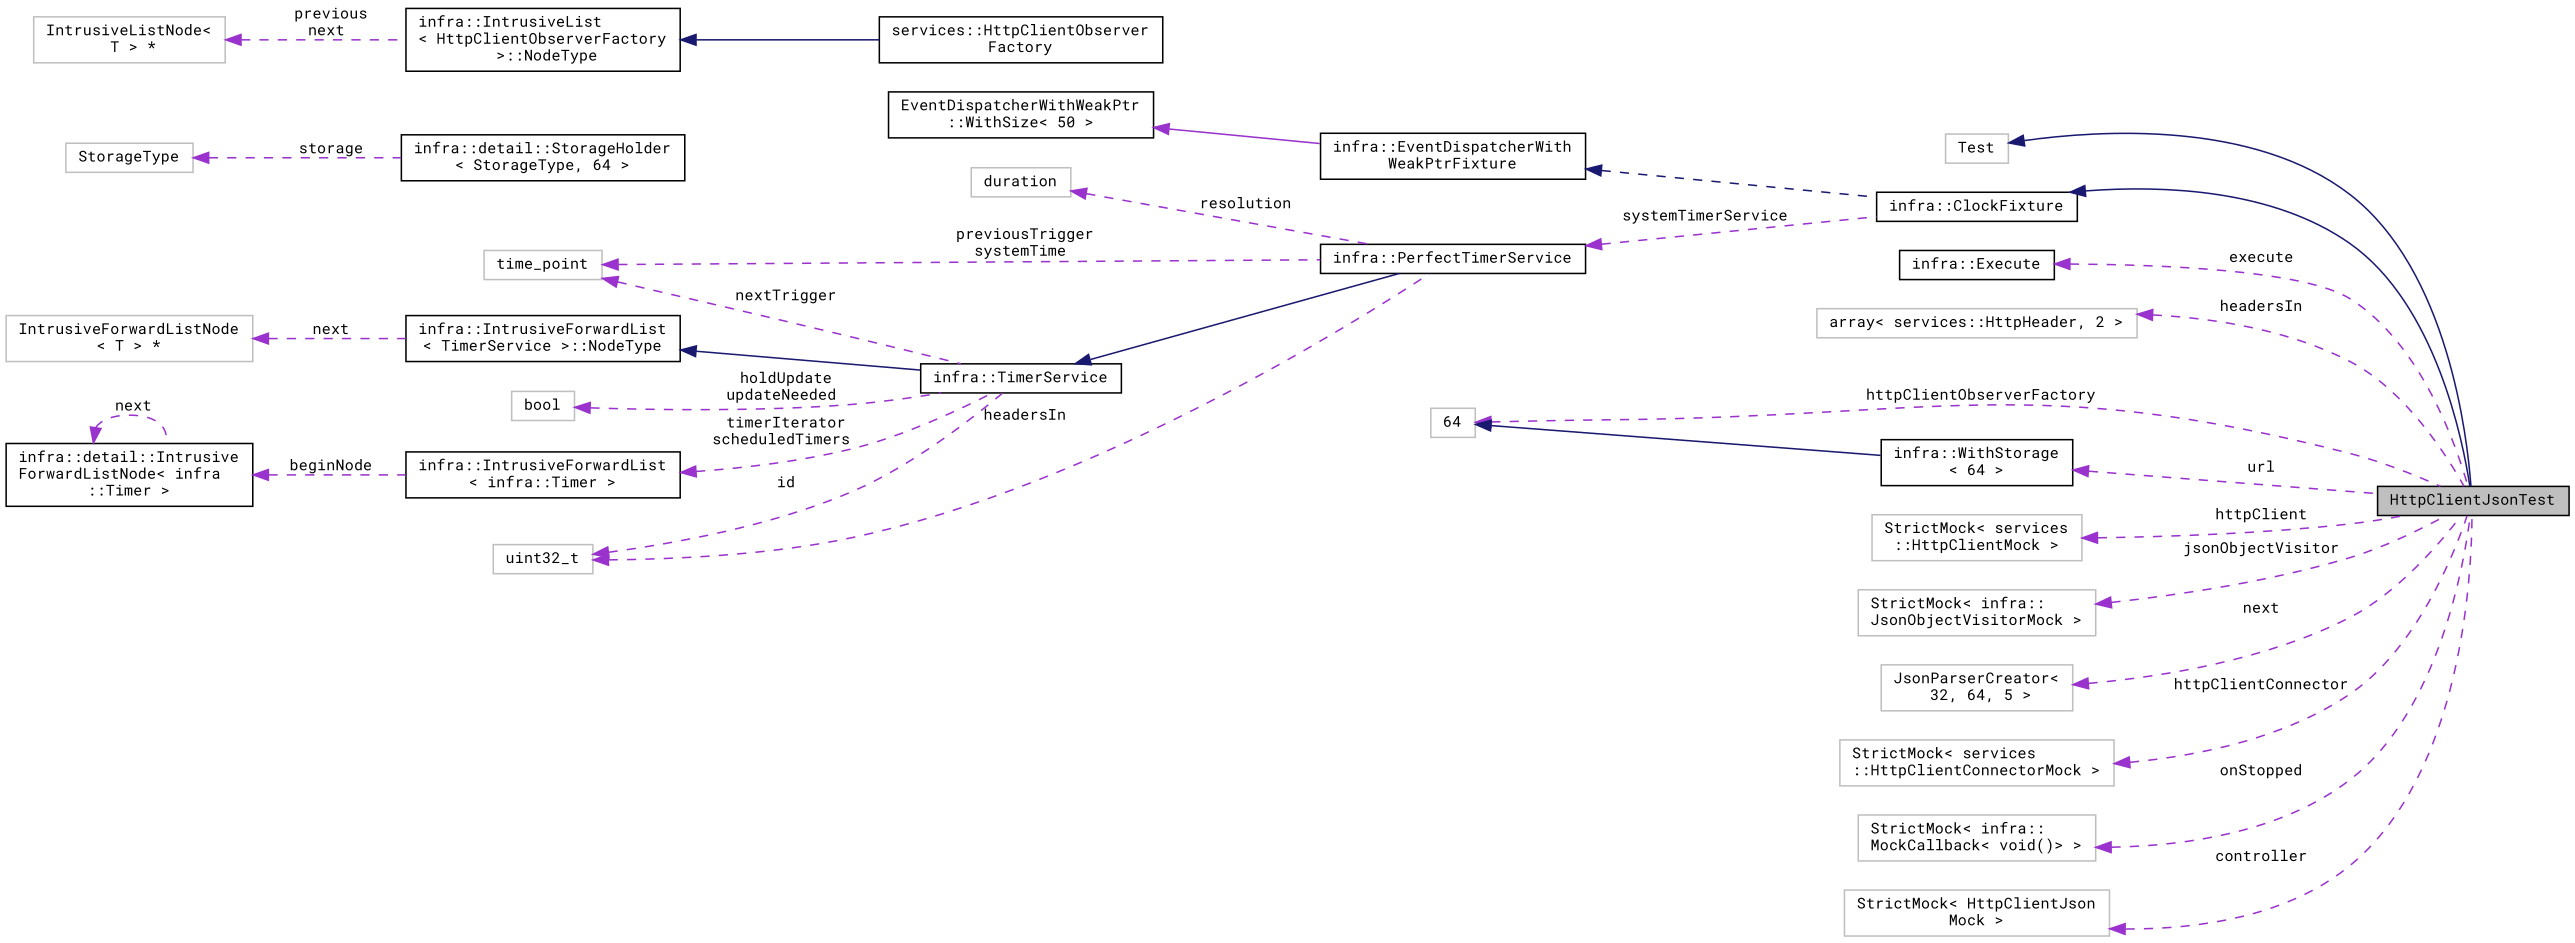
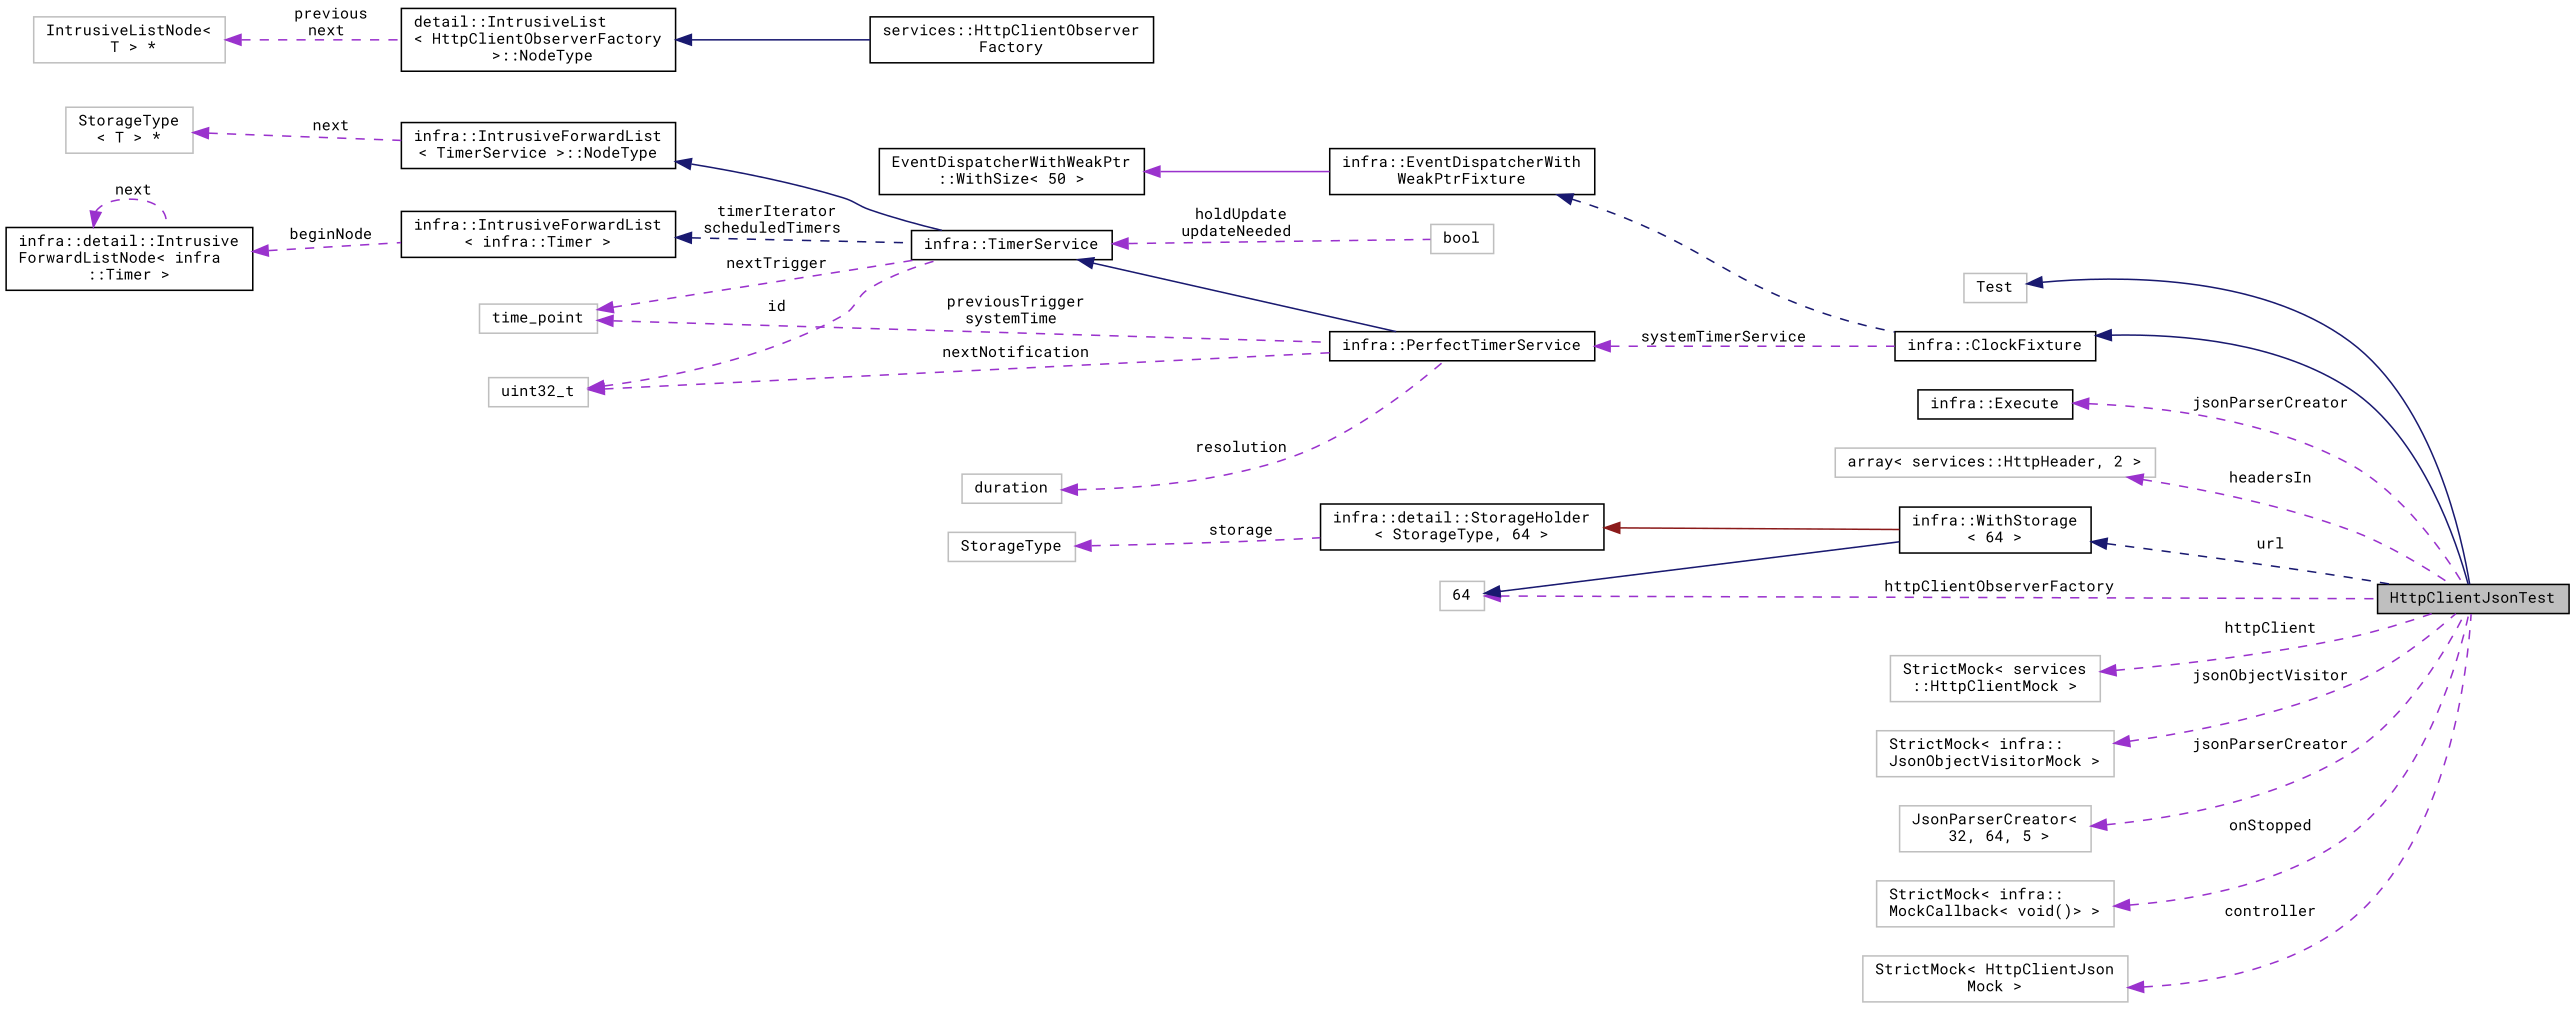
node "infra::IntrusiveList < HttpClientObserverFactory >::NodeType": label "infra::IntrusiveList < HttpClientObserverFactory >::NodeType" -> "detail::IntrusiveList < HttpClientObserverFactory >::NodeType"
edge "HttpClientJsonTest" -> "infra::Execute": label " execute" -> " jsonParserCreator"
node "IntrusiveForwardListNode < T > *": label "IntrusiveForwardListNode < T > *" -> "StorageType < T > *"
edge "infra::TimerService" -> "bool": reversed
edge "infra::PerfectTimerService" -> "uint32_t": label " headersIn" -> " nextNotification"
edge "infra::TimerService" -> "infra::IntrusiveForwardList < infra::Timer >": color darkorchid3 -> midnightblue
edge "HttpClientJsonTest" -> "infra::WithStorage < 64 >": color darkorchid3 -> midnightblue
edge "infra::WithStorage < 64 >" -> "infra::detail::StorageHolder < StorageType, 64 >": added
edge "HttpClientJsonTest" -> "JsonParserCreator< 32, 64, 5 >": label " next" -> " jsonParserCreator"
node "StrictMock< services ::HttpClientConnectorMock >": removed
